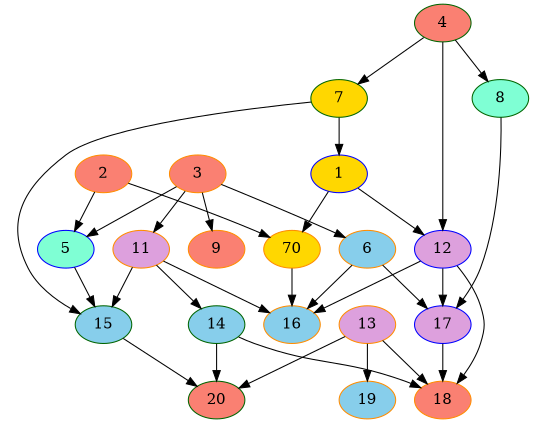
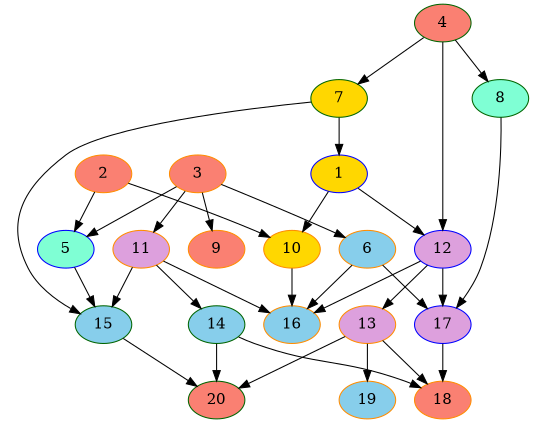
node "70": label "70" -> "10"
edge "12" -> "18": now "12" -> "13"
